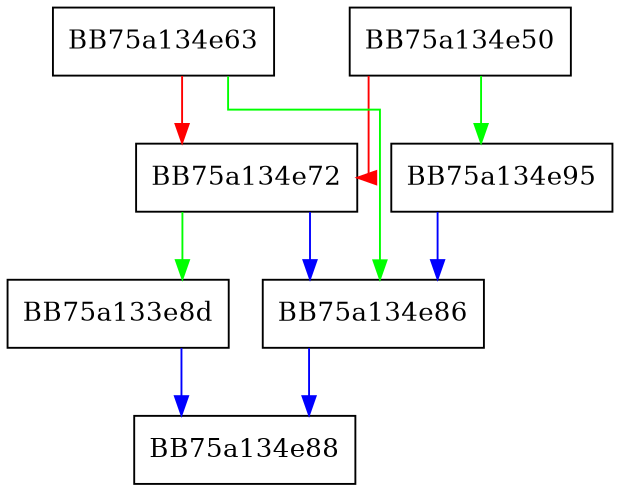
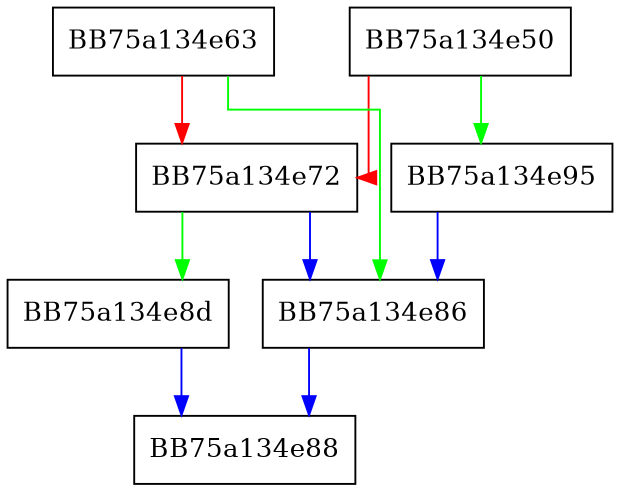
node "BB75a133e8d": label "BB75a133e8d" -> "BB75a134e8d"
